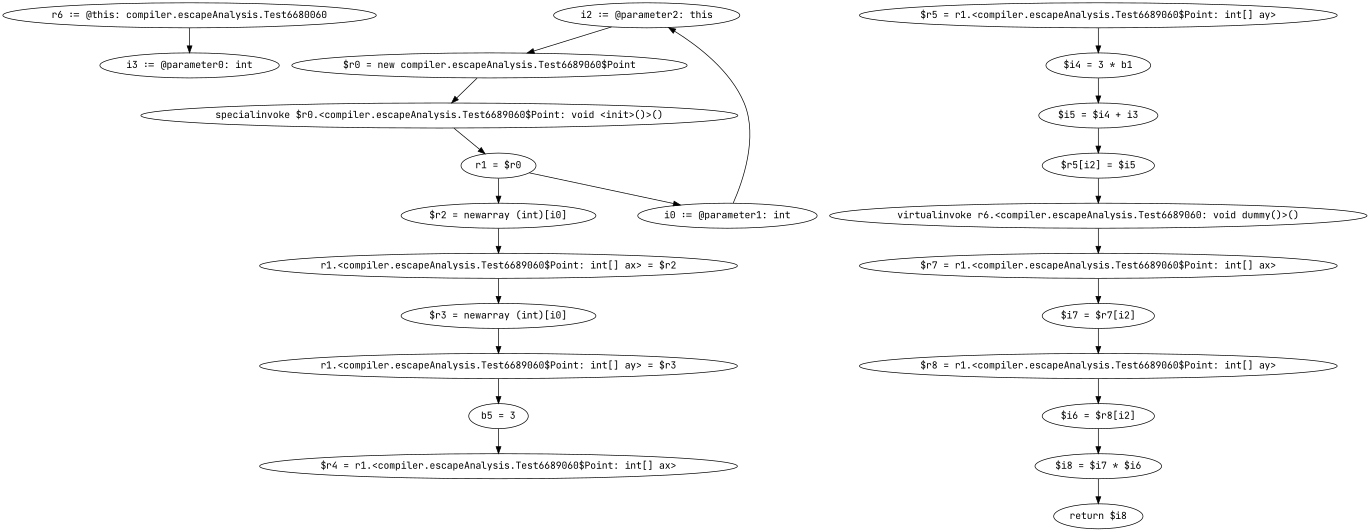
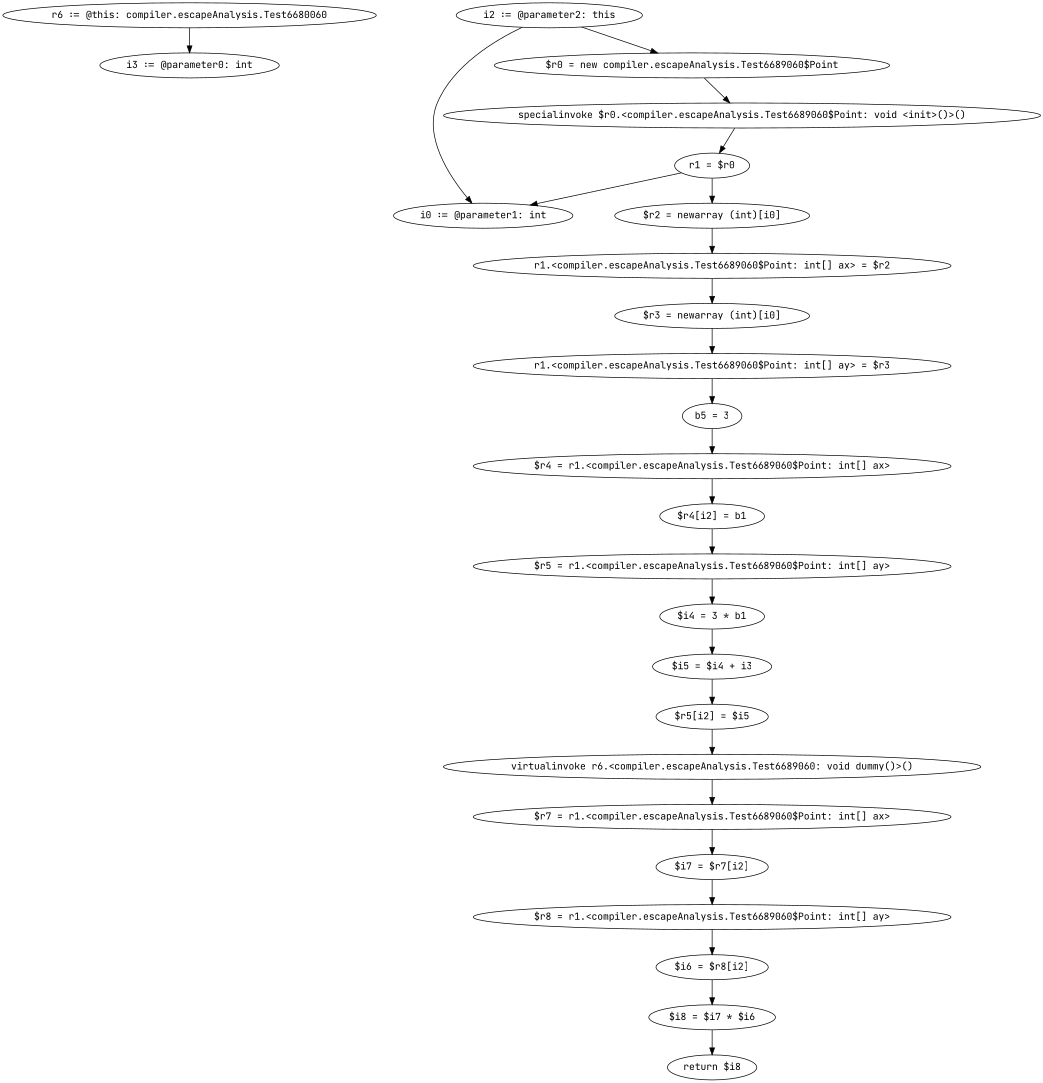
edge "i0 := @parameter1: int" -> "i2 := @parameter2: this": reversed
node "$r4[i2] = b1": added
